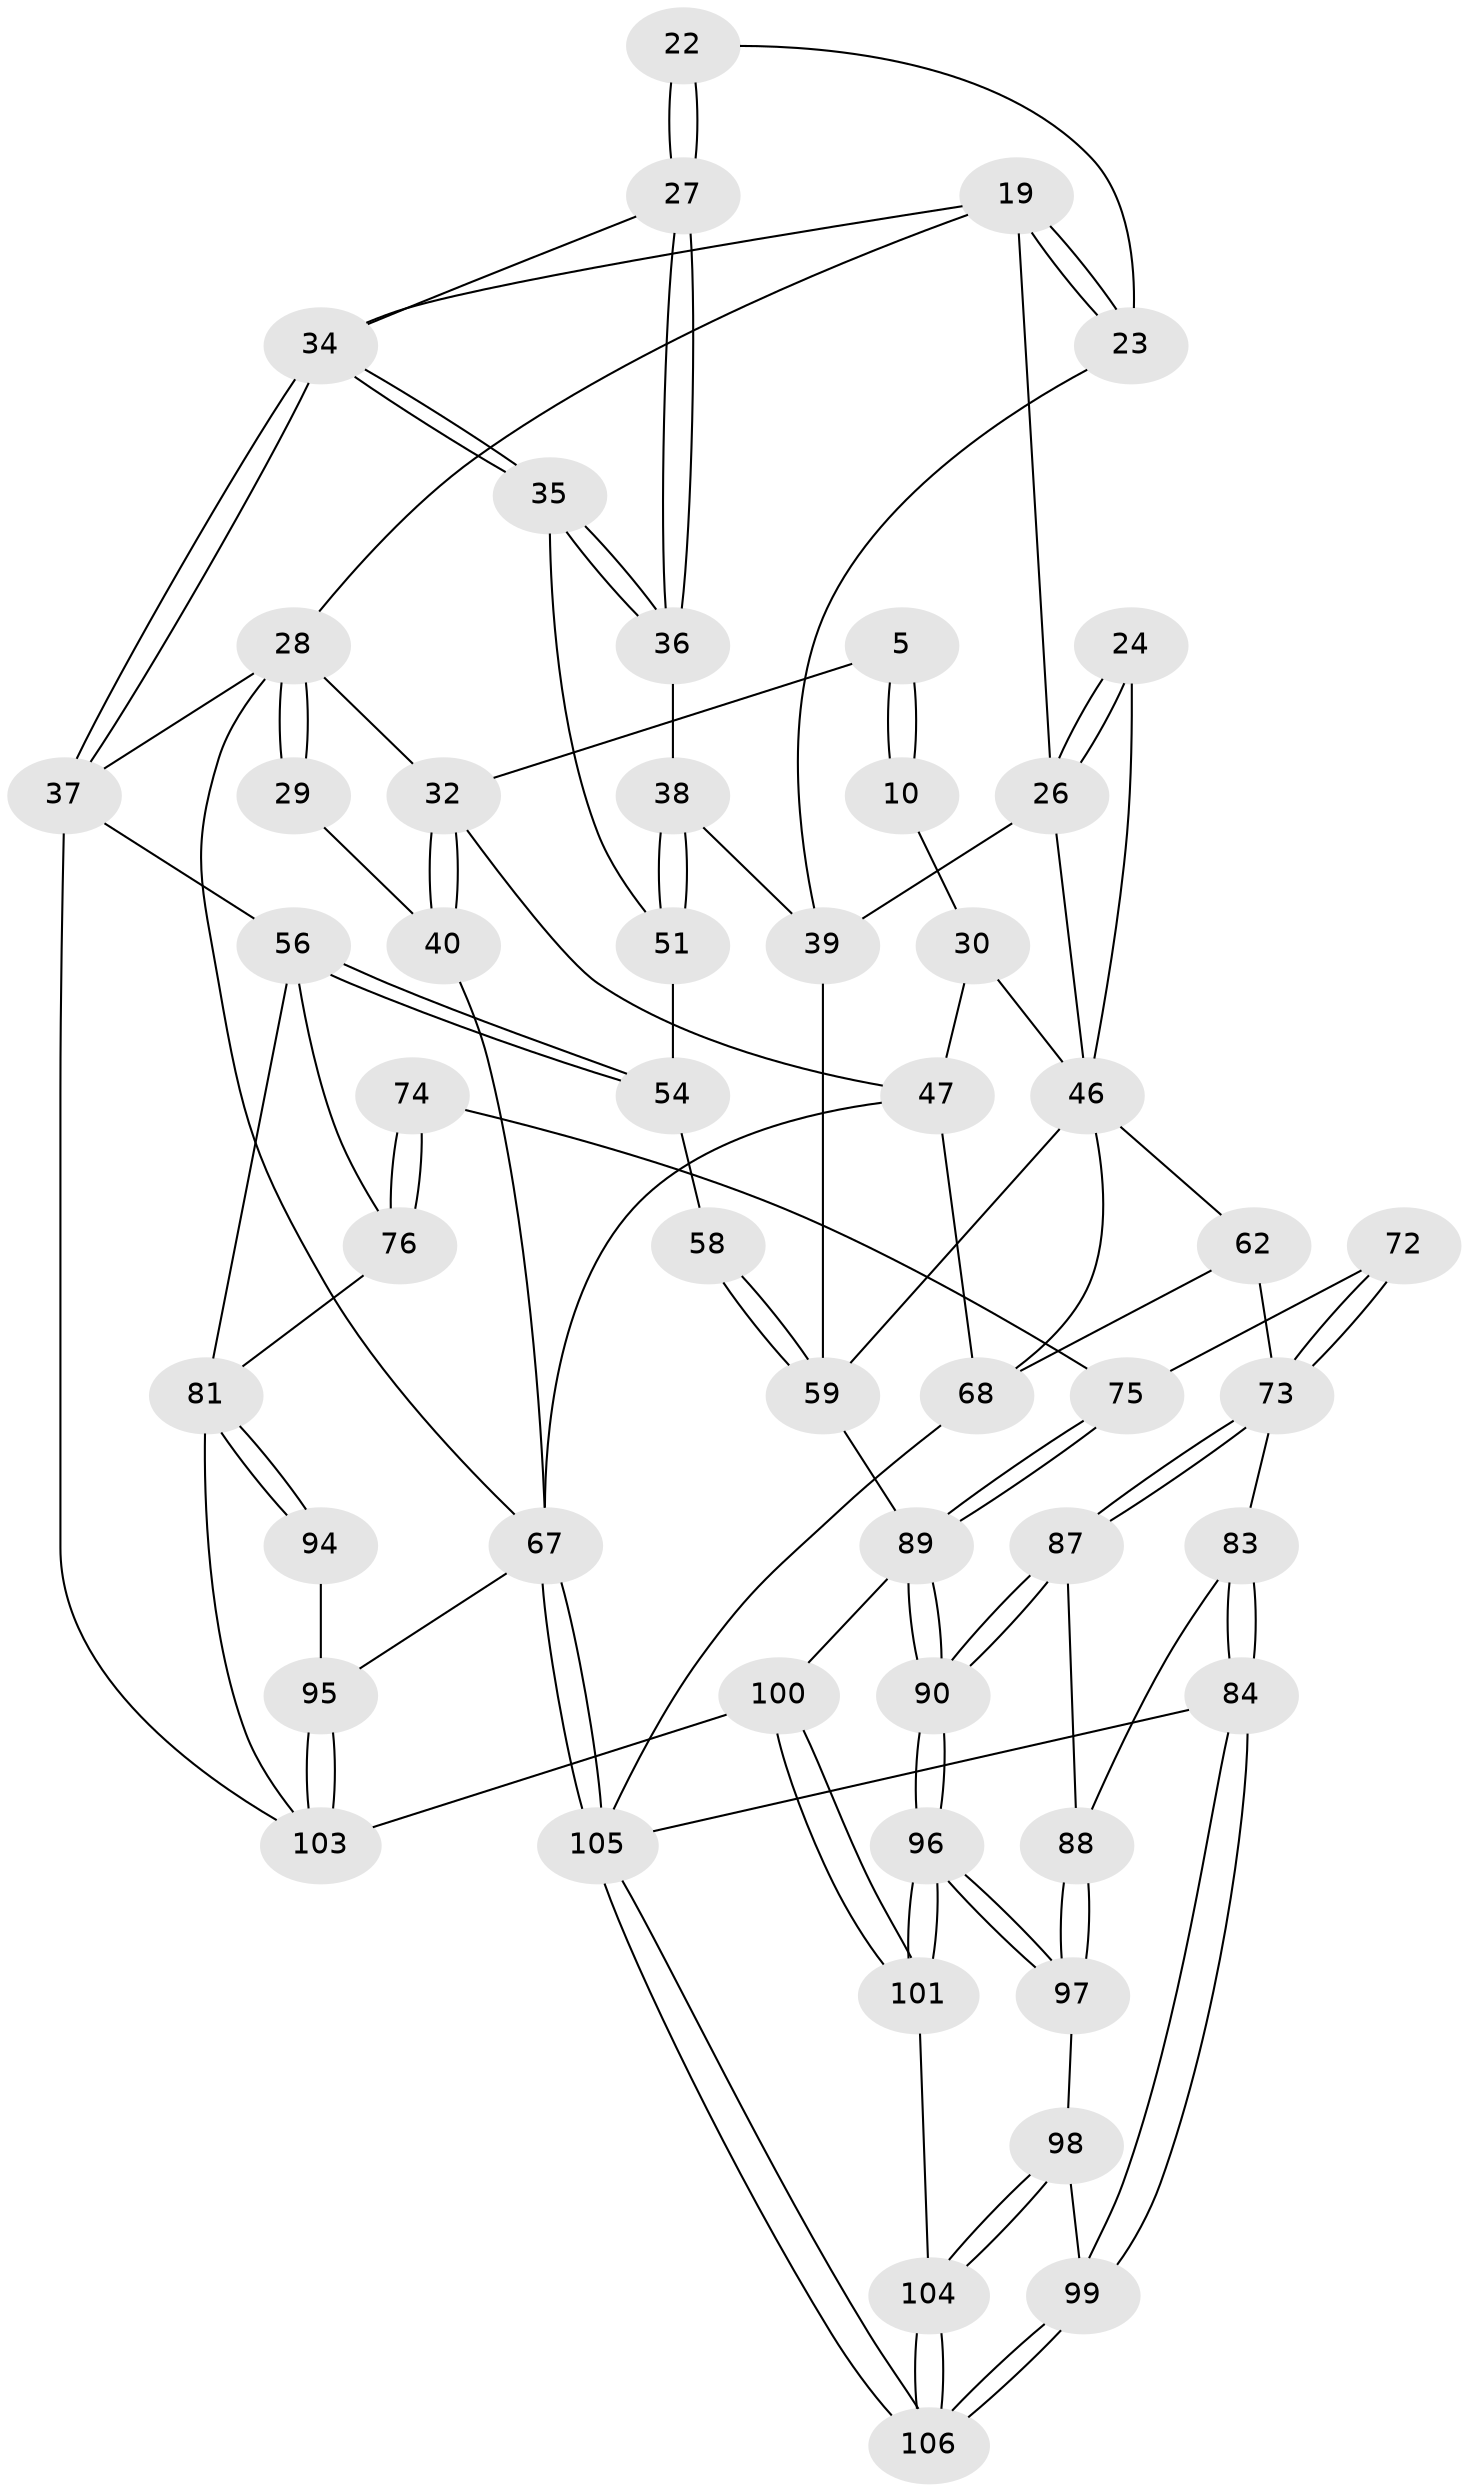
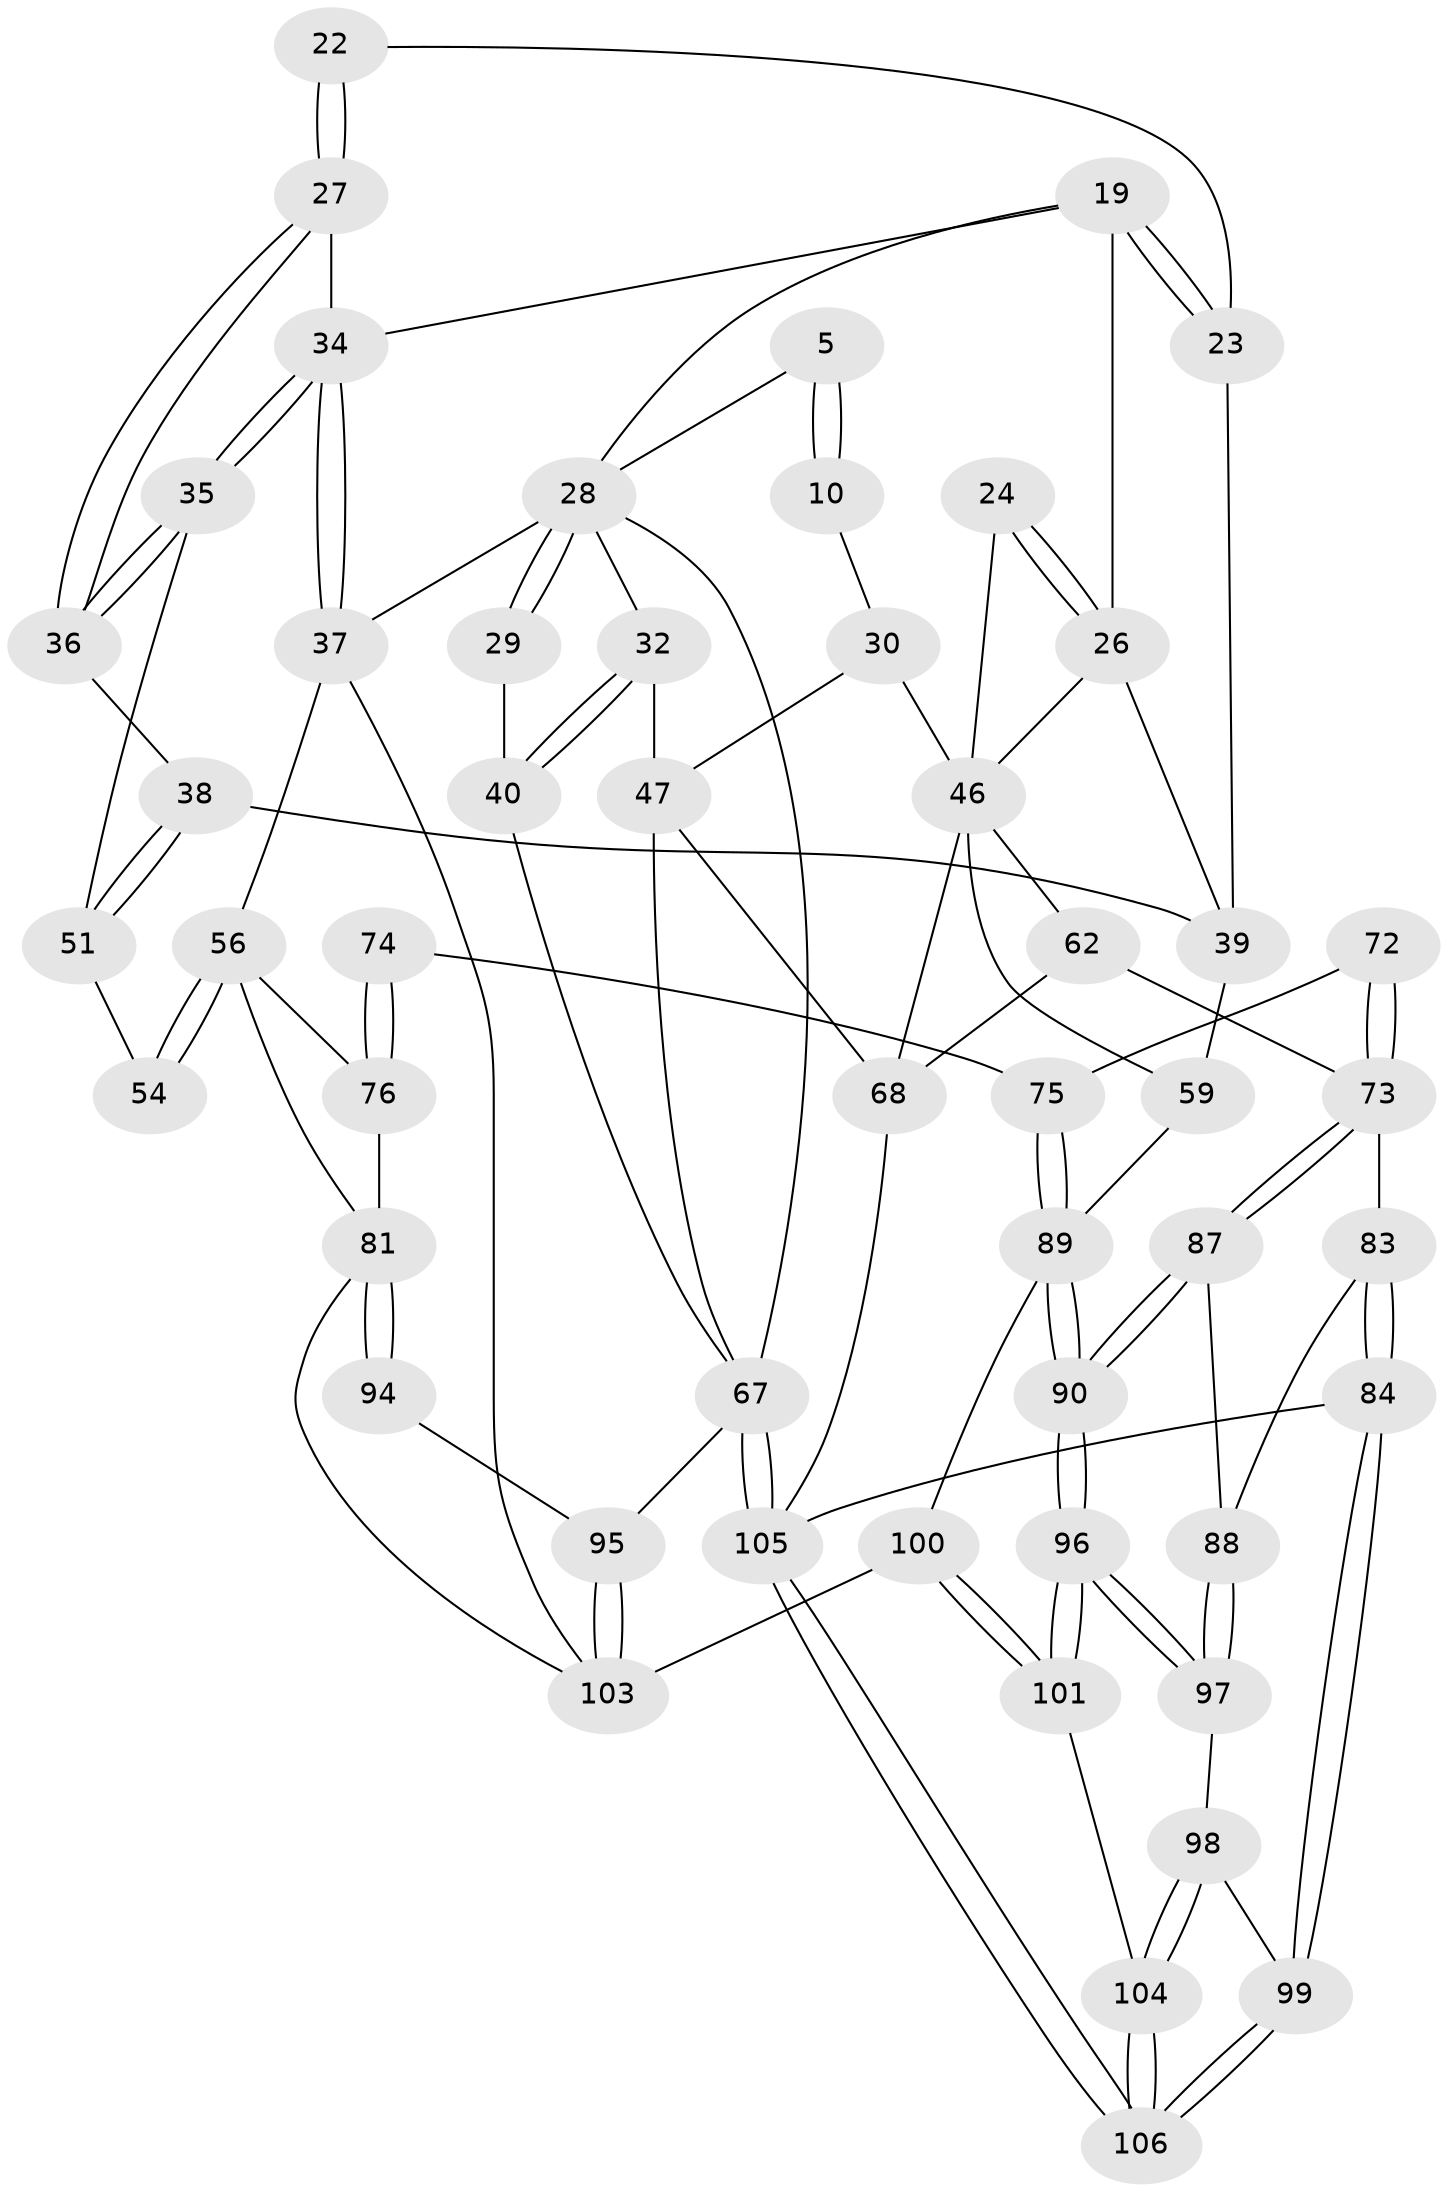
edge "5" -- "32": now "5" -- "28"
node "58": removed
